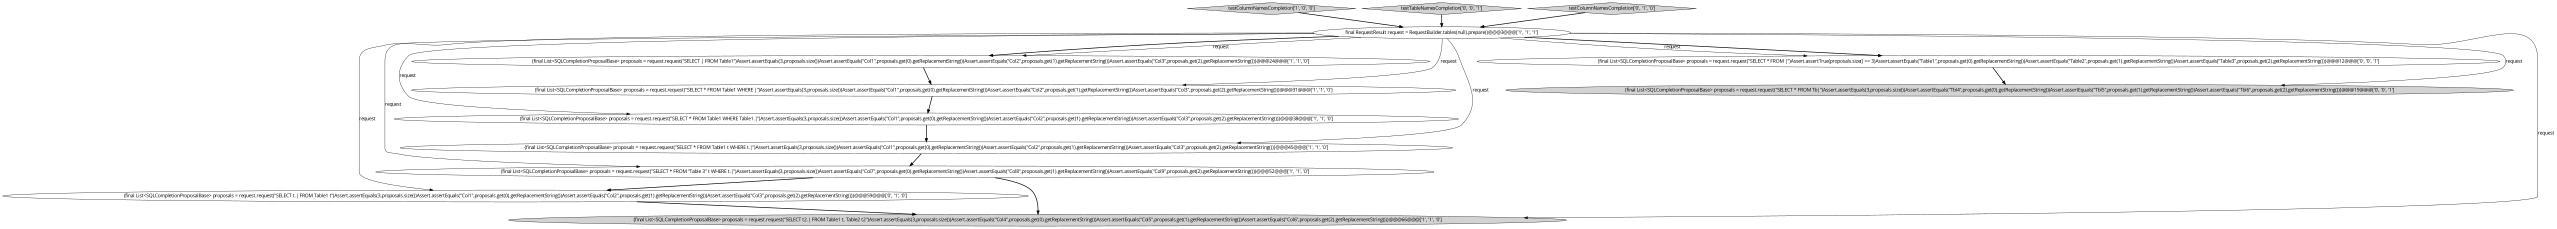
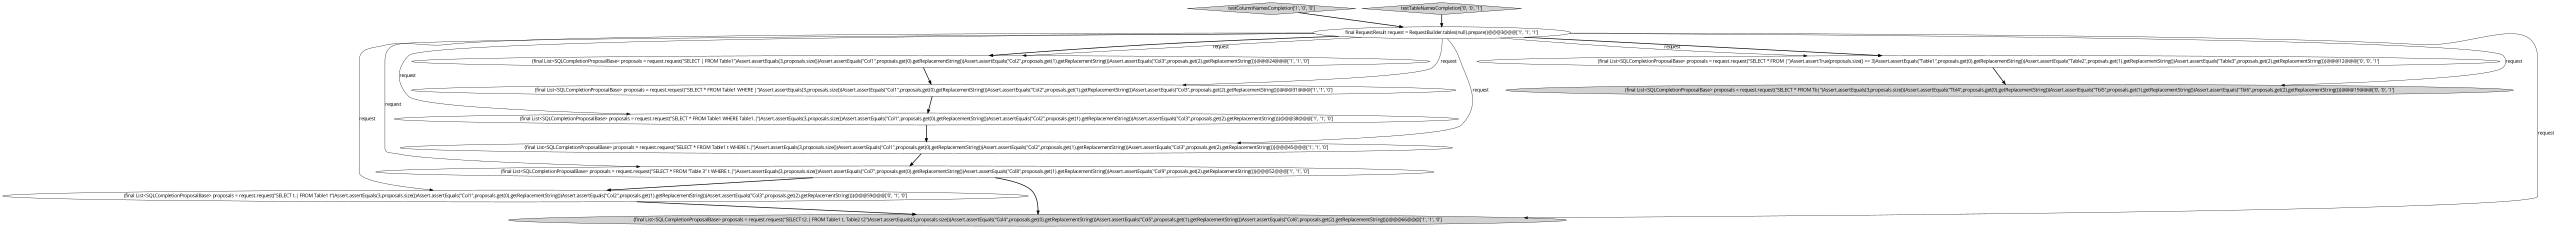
node "testColumnNamesCompletion['0', '1', '0']": removed
